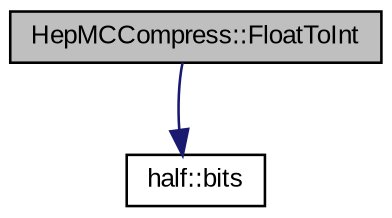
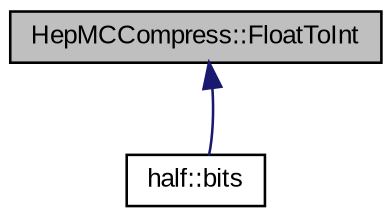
edge "HepMCCompress::FloatToInt" -> "half::bits": reversed
